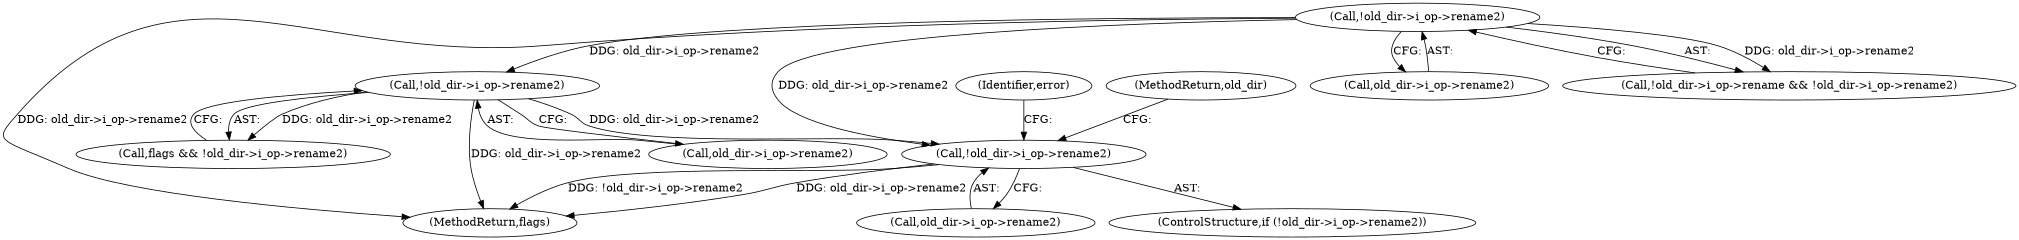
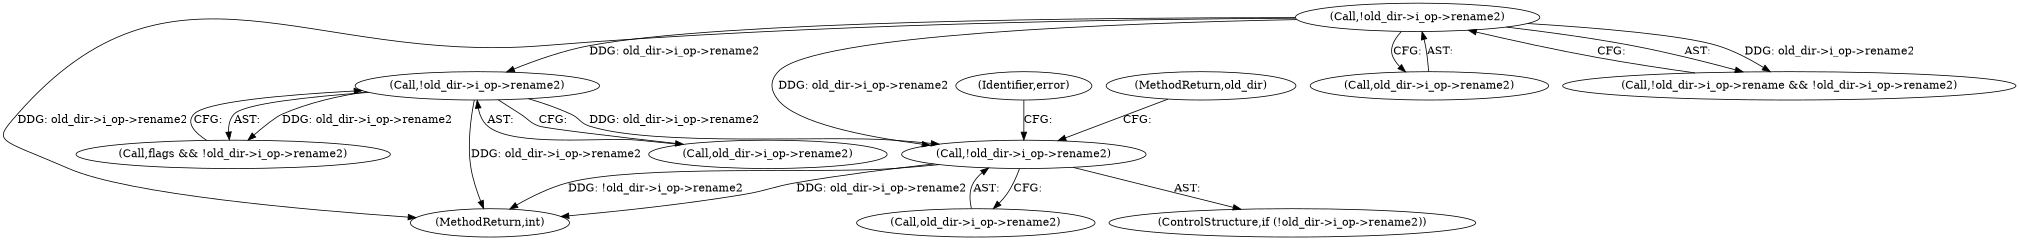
node "(MethodReturn,flags)": label "(MethodReturn,flags)" -> "(MethodReturn,int)"
